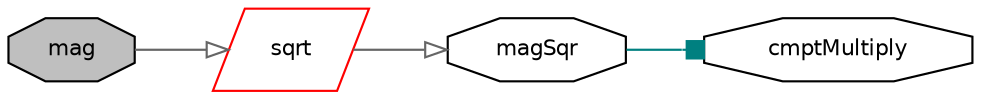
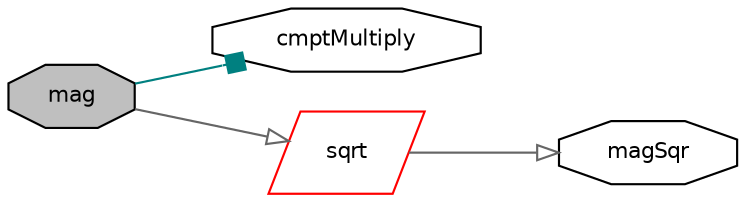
edge "magSqr" -> "cmptMultiply": now "mag" -> "cmptMultiply"
